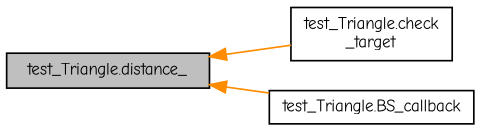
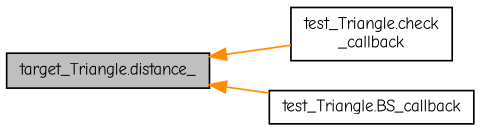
node "test_Triangle.check _target": label "test_Triangle.check _target" -> "test_Triangle.check _callback"
node "test_Triangle.distance_": label "test_Triangle.distance_" -> "target_Triangle.distance_"
